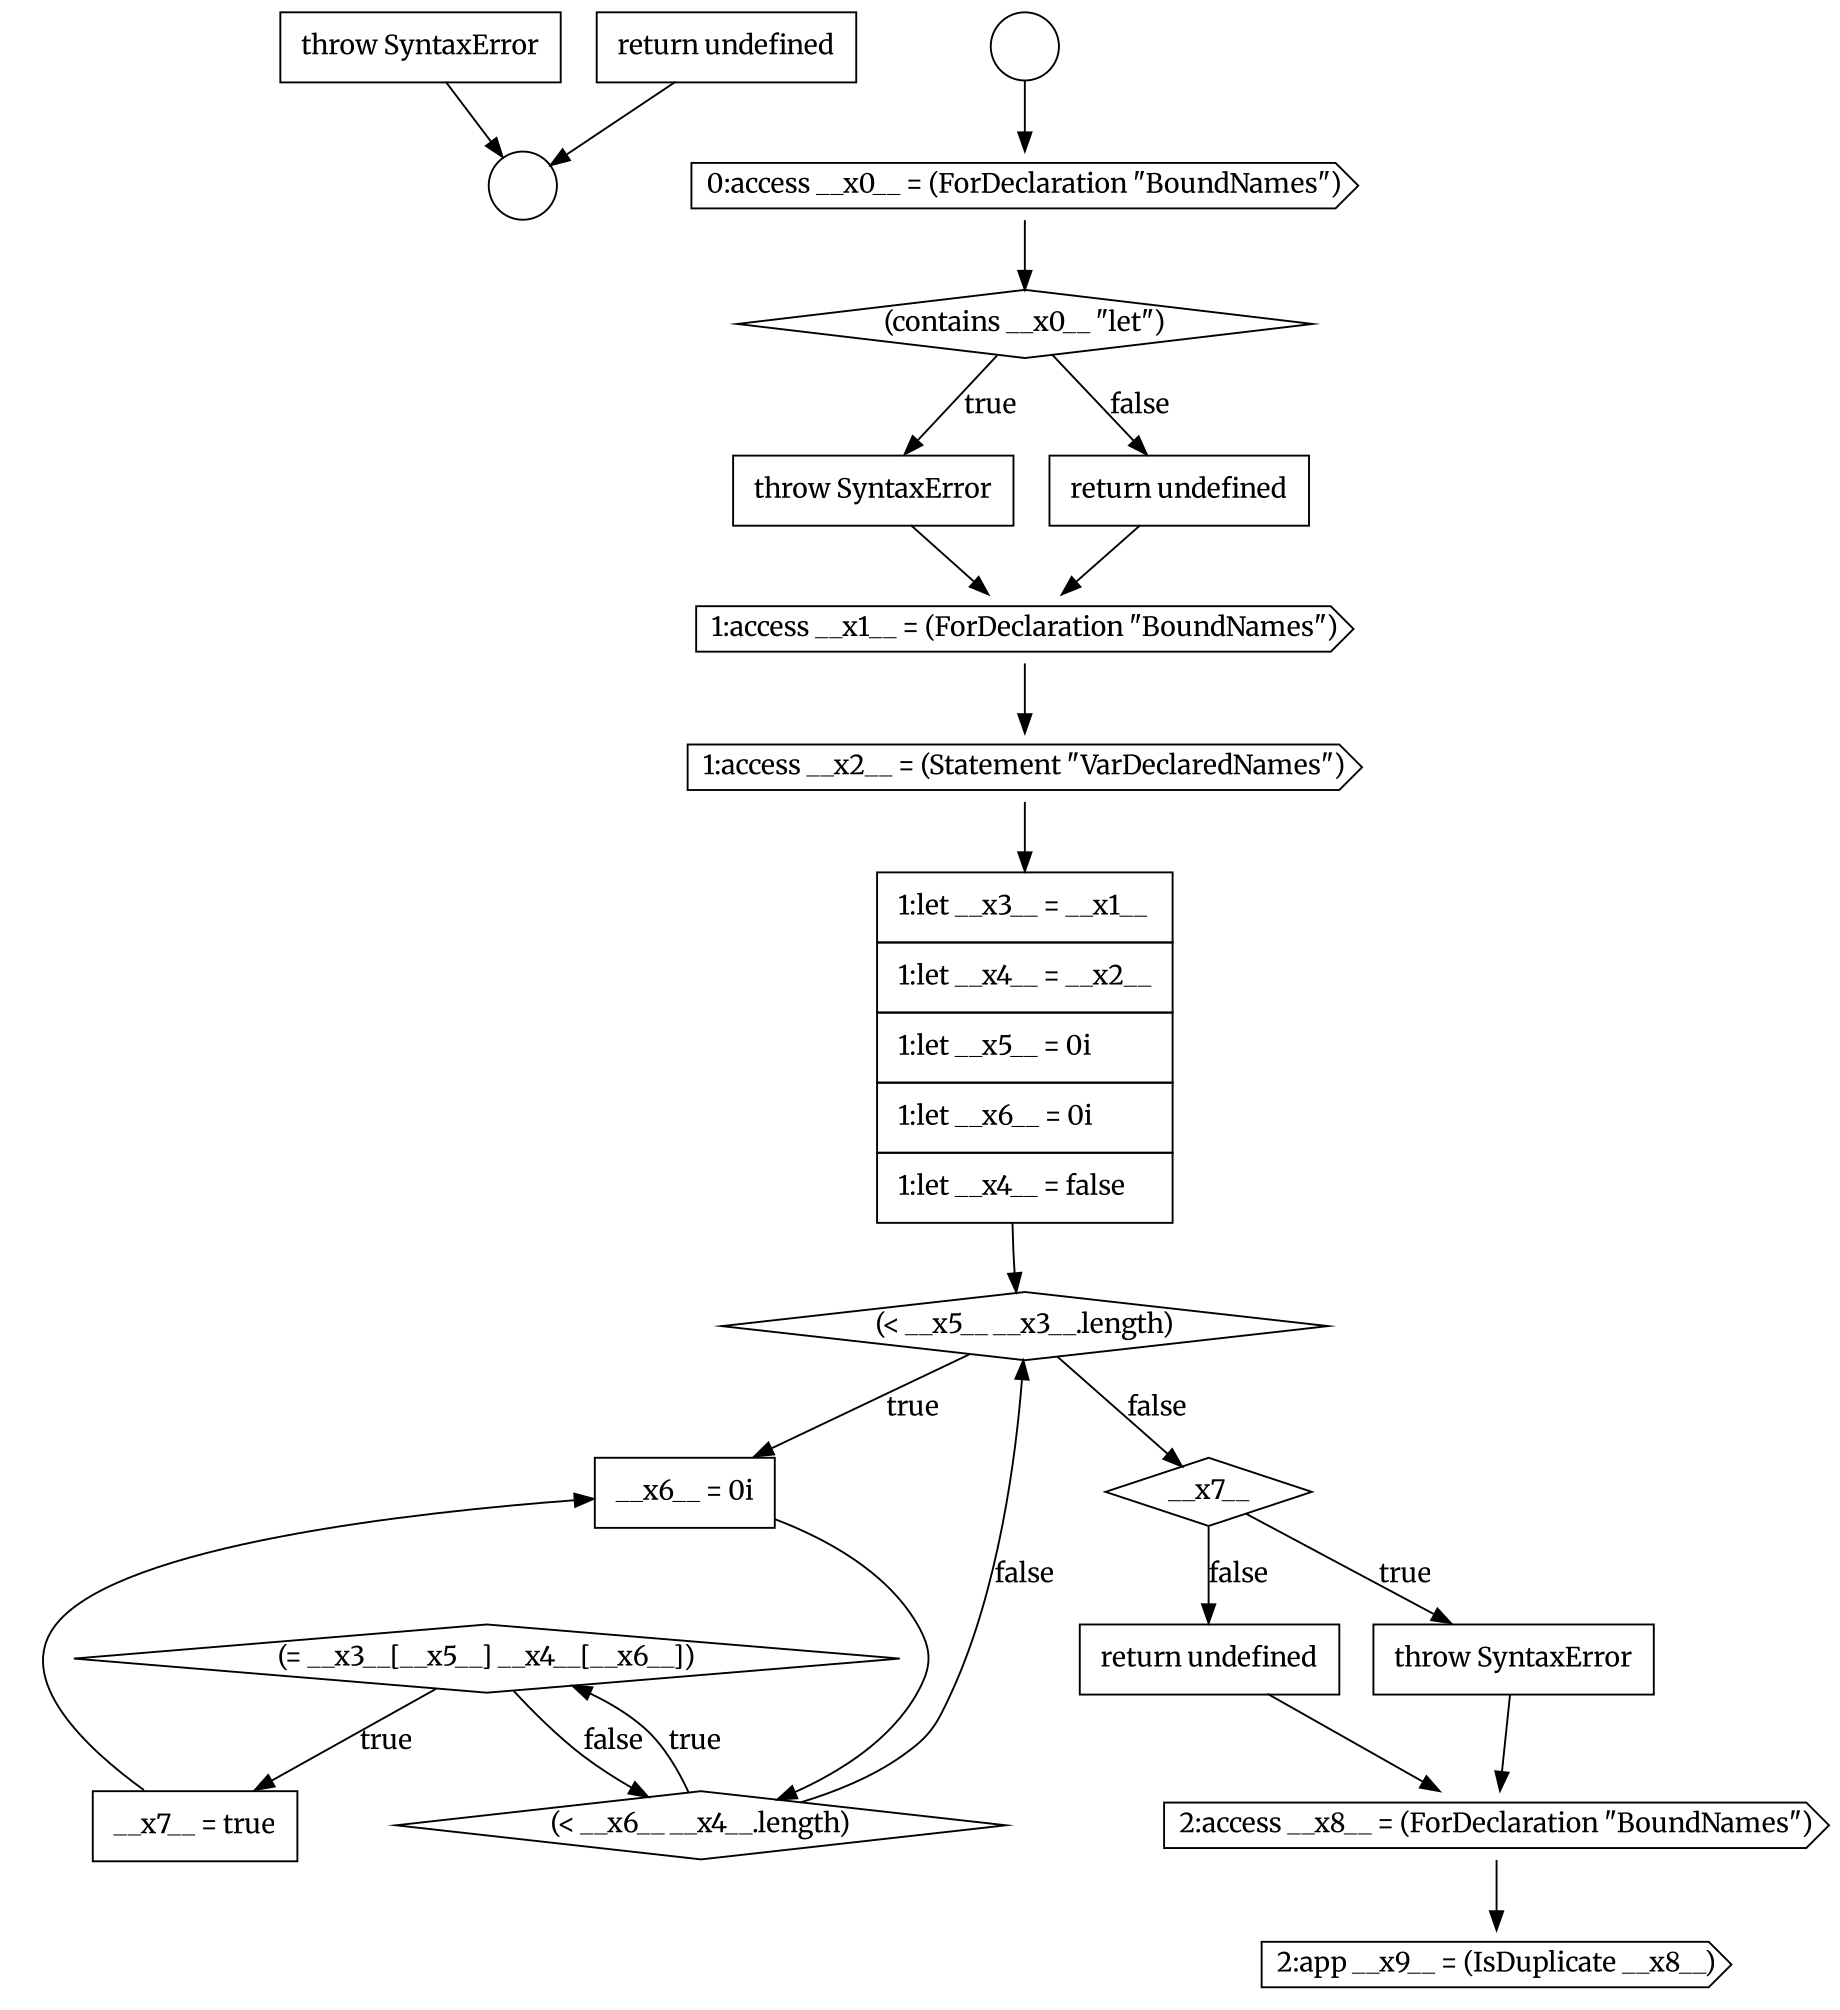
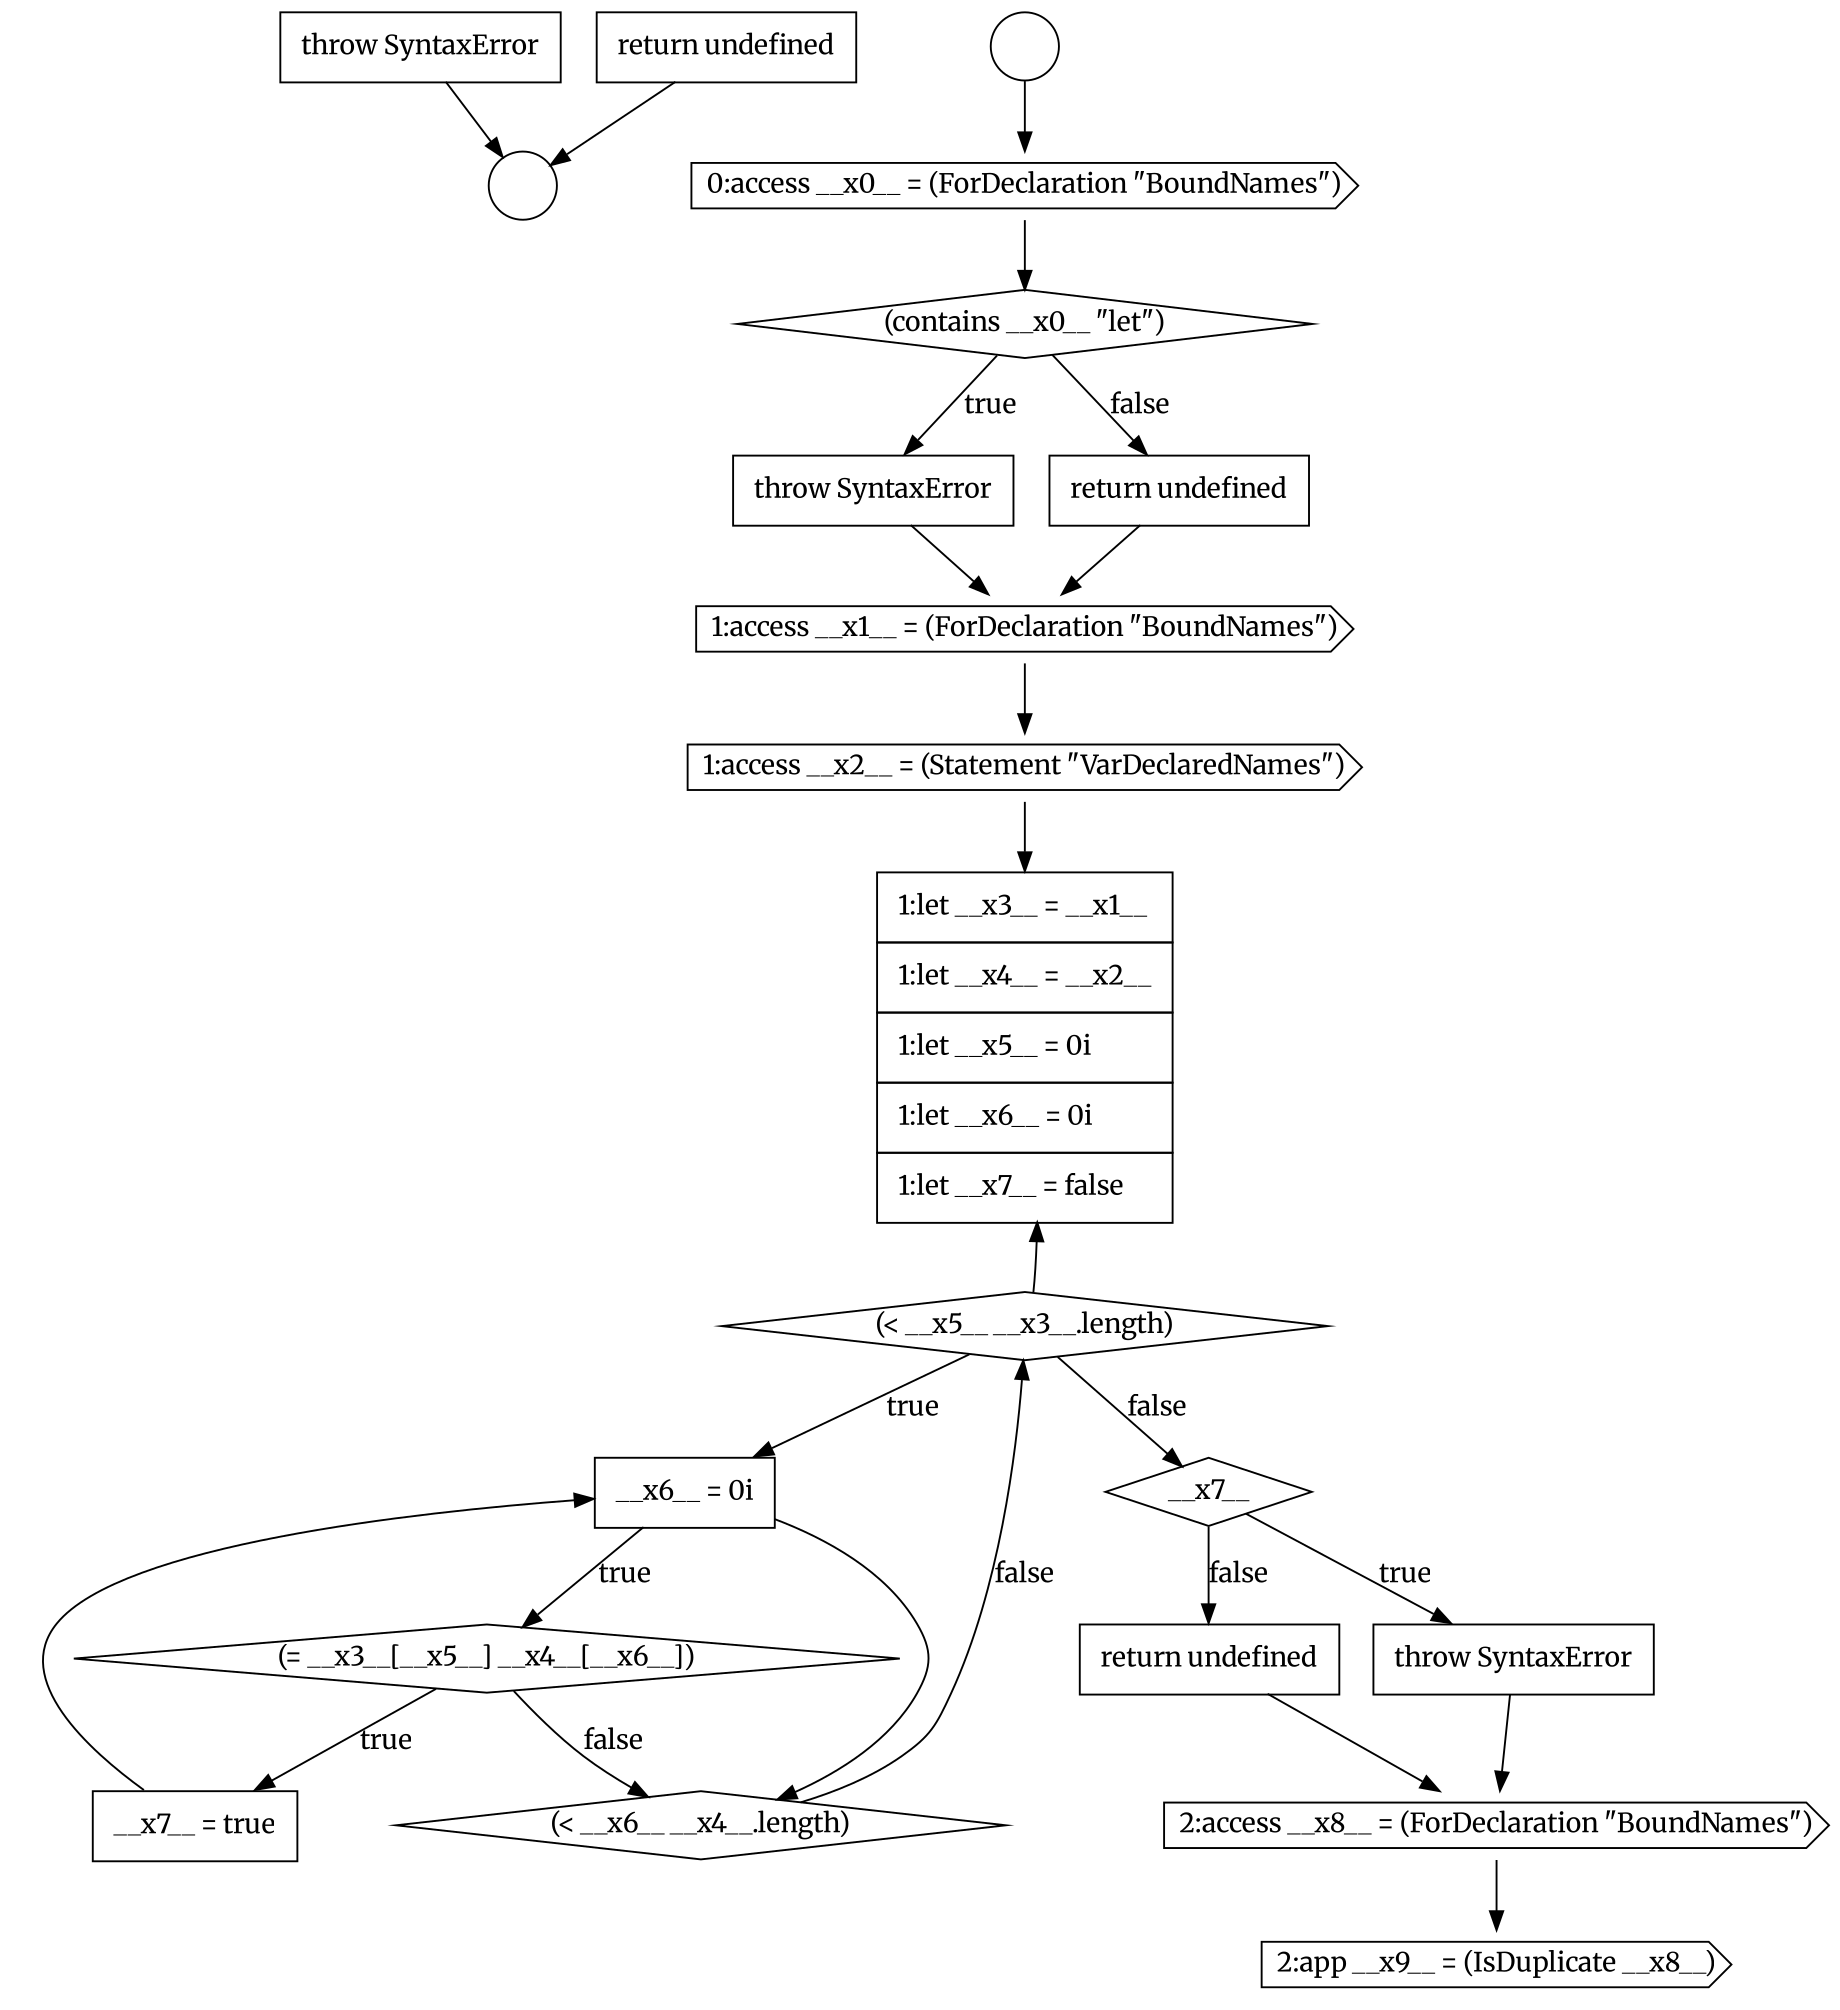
node "1:let __x3__ = __x1__": text "1:let __x4__ = false" -> "1:let __x7__ = false"
edge "1:let __x3__ = __x1__" -> "(< __x5__ __x3__.length)": reversed
edge "(< __x6__ __x4__.length)" -> "(= __x3__[__x5__] __x4__[__x6__])": now "__x6__ = 0i" -> "(= __x3__[__x5__] __x4__[__x6__])"
